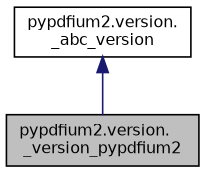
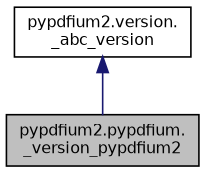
node "pypdfium2.version. _version_pypdfium2": label "pypdfium2.version. _version_pypdfium2" -> "pypdfium2.pypdfium. _version_pypdfium2"
